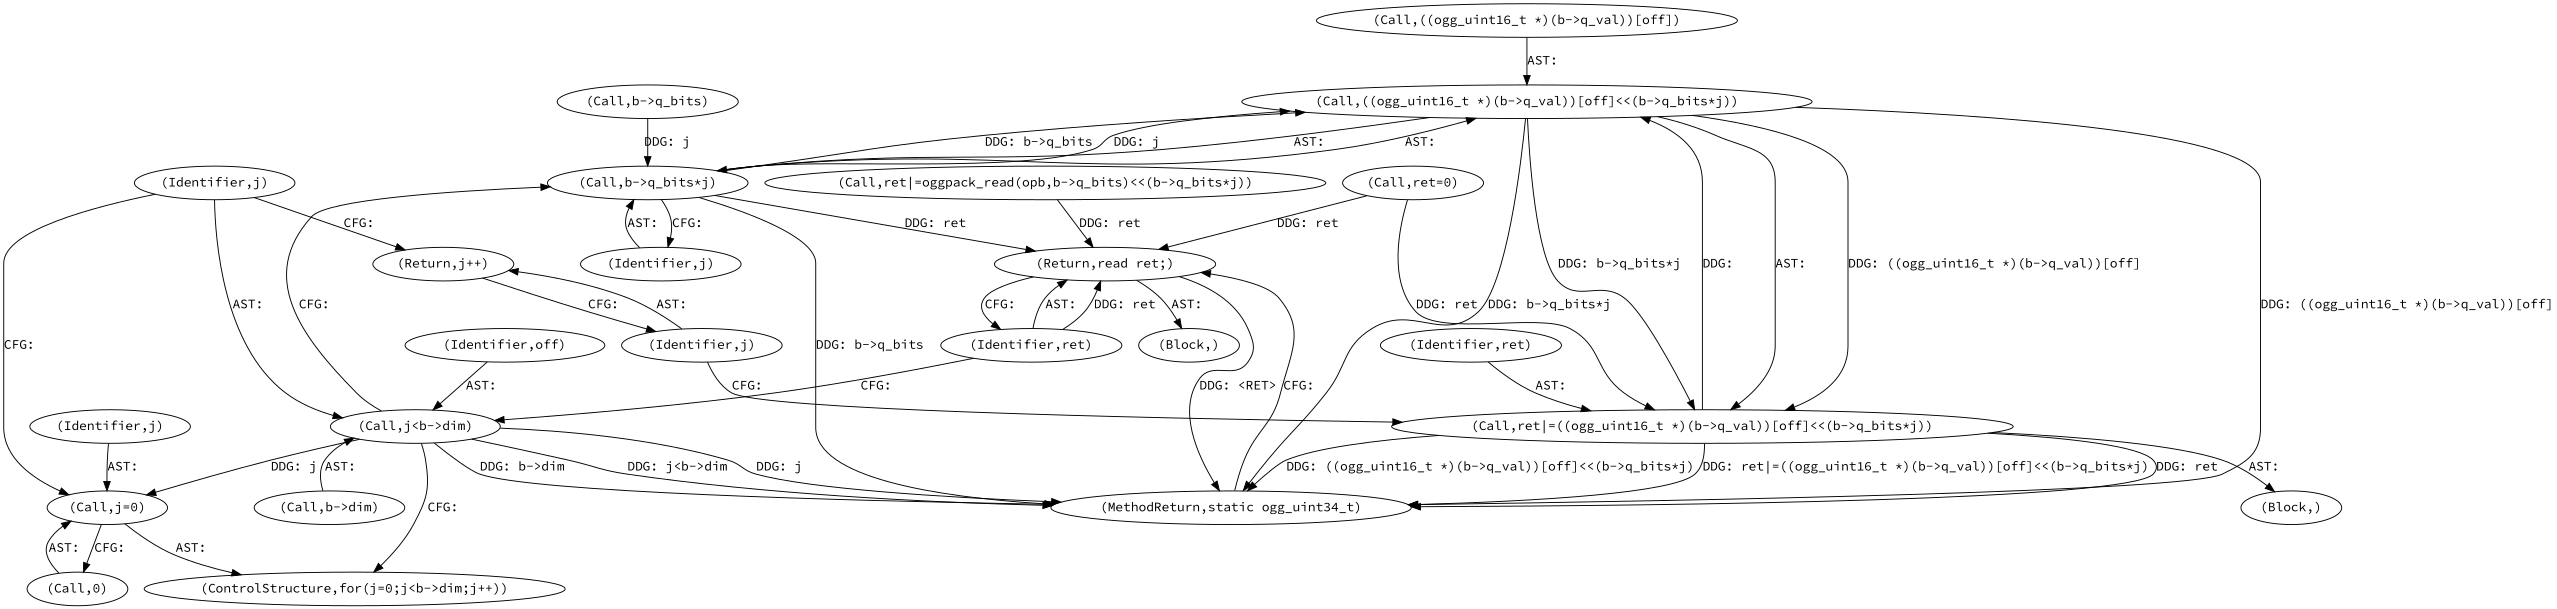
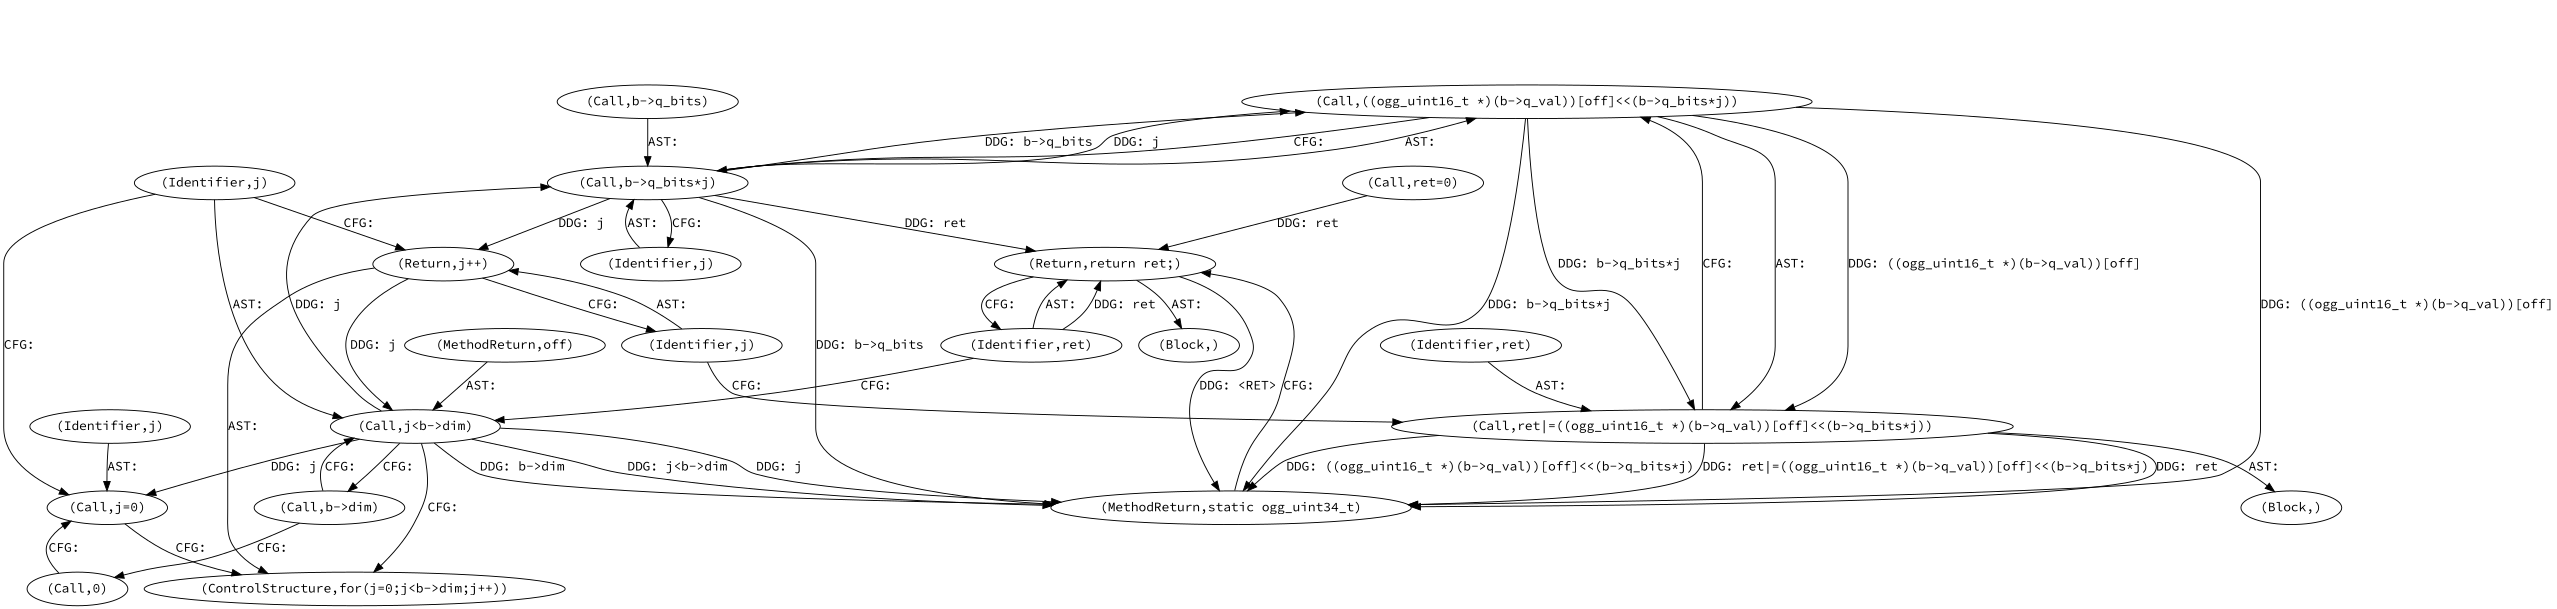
node "(Call,((ogg_uint16_t *)(b->q_val))[off])": removed
edge "(Call,b->q_bits)" -> "(Call,b->q_bits*j)": label "DDG: j" -> "AST: "
edge "(Call,((ogg_uint16_t *)(b->q_val))[off]<<(b->q_bits*j))" -> "(Call,b->q_bits*j)": label "AST: " -> "CFG: "
node "(Call,ret|=oggpack_read(opb,b->q_bits)<<(b->q_bits*j))": removed
edge "(Call,b->q_bits*j)" -> "(Return,j++)": added, label "DDG: j"
node "(Return,read ret;)": label "(Return,read ret;)" -> "(Return,return ret;)"
edge "(Call,ret|=((ogg_uint16_t *)(b->q_val))[off]<<(b->q_bits*j))" -> "(Call,((ogg_uint16_t *)(b->q_val))[off]<<(b->q_bits*j))": label "DDG: " -> "CFG: "
edge "(Call,j<b->dim)" -> "(Call,b->q_bits*j)": label "CFG: " -> "DDG: j"
edge "(Call,ret=0)" -> "(Call,ret|=((ogg_uint16_t *)(b->q_val))[off]<<(b->q_bits*j))": removed, label "DDG: ret"
edge "(Return,j++)" -> "(Call,j<b->dim)": added, label "DDG: j"
node "(Identifier,off)": label "(Identifier,off)" -> "(MethodReturn,off)"
edge "(Return,j++)" -> "(ControlStructure,for(j=0;j<b->dim;j++))": added, label "AST:"
edge "(Call,j<b->dim)" -> "(Call,b->dim)": added, label "CFG:"
edge "(Call,b->dim)" -> "(Call,j<b->dim)": label "AST: " -> "CFG: "
edge "(Call,j=0)" -> "(Call,0)": now "(Call,b->dim)" -> "(Call,0)"
edge "(Call,0)" -> "(Call,j=0)": label "AST: " -> "CFG: "
edge "(Call,j=0)" -> "(ControlStructure,for(j=0;j<b->dim;j++))": label "AST: " -> "CFG: "
